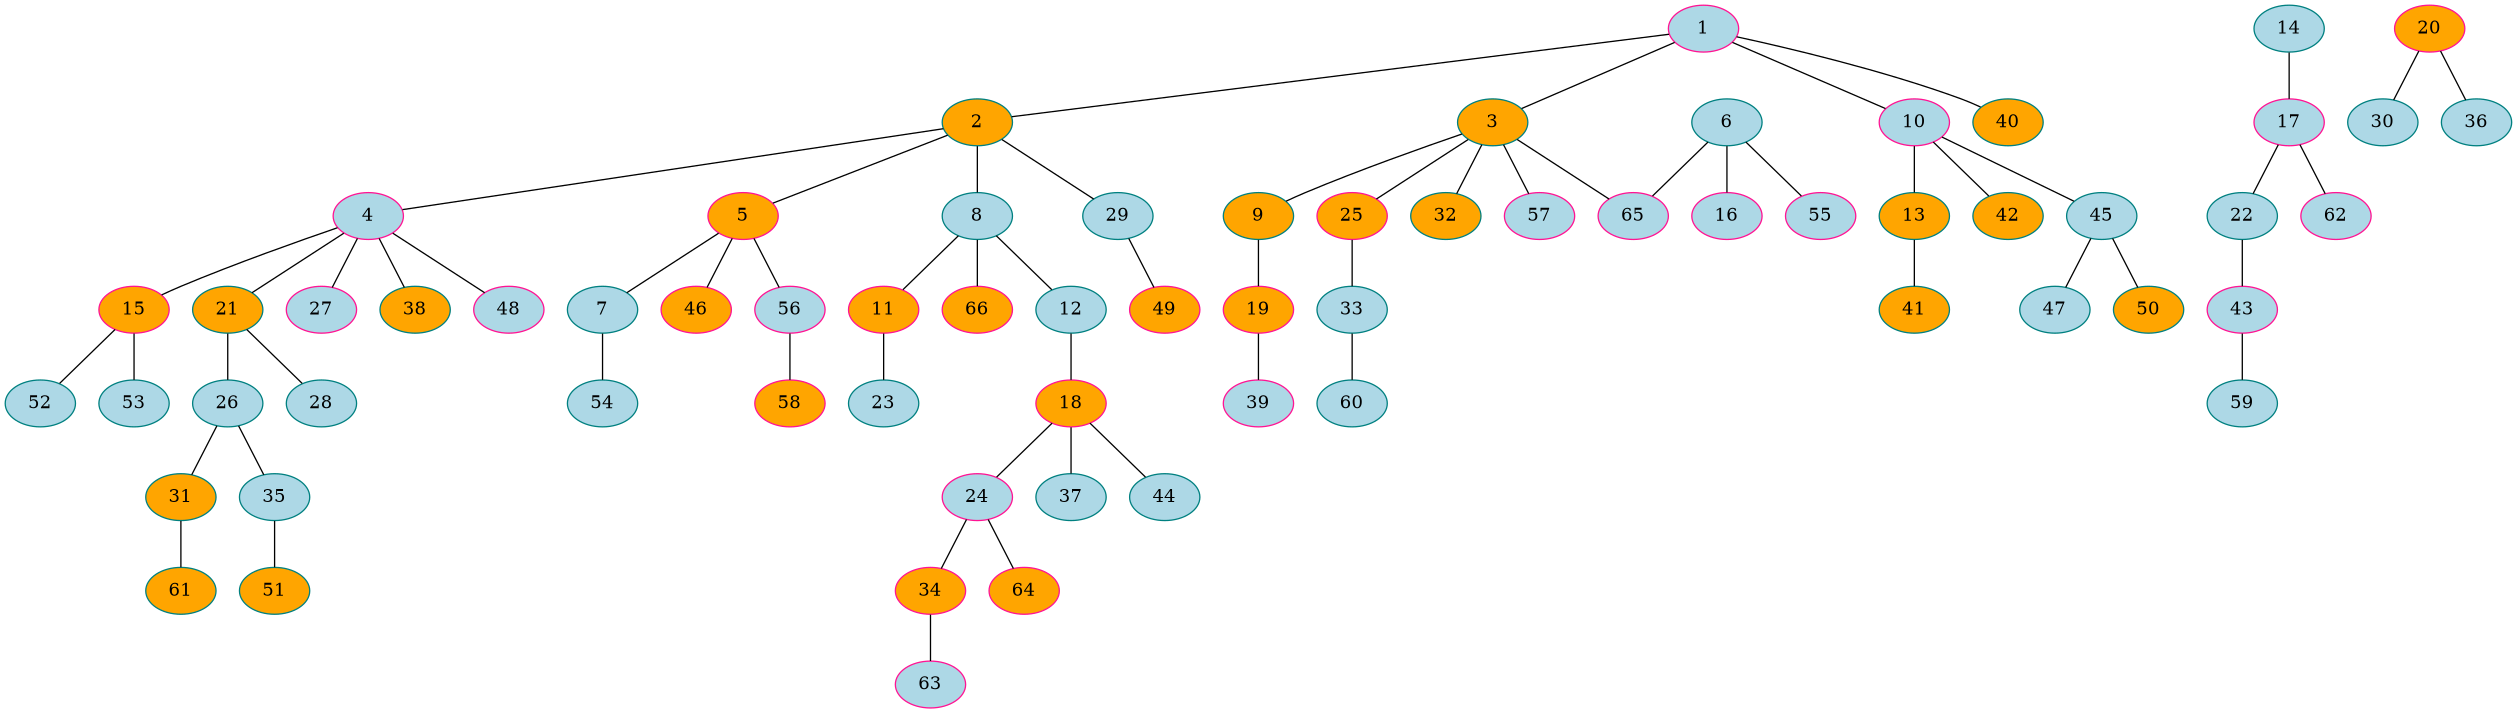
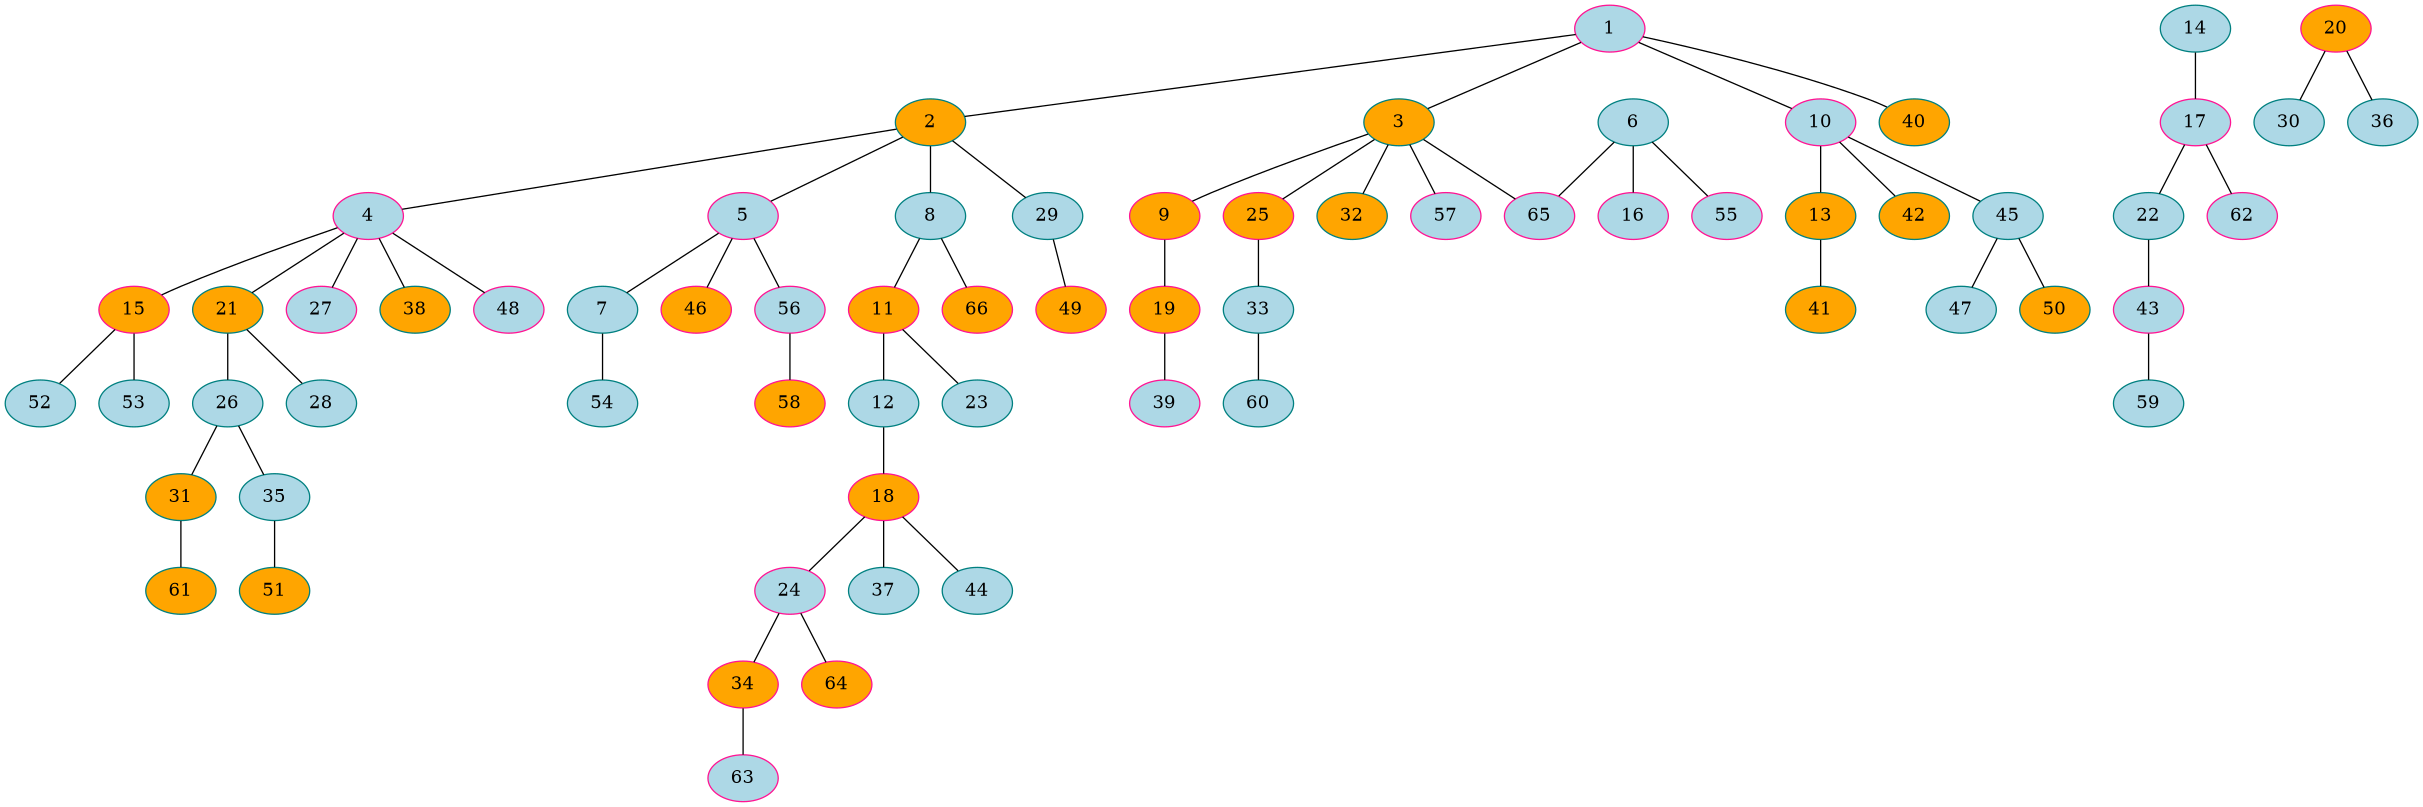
node "5": fillcolor orange -> lightblue
node "9": color teal -> deeppink
edge "8" -- "12": now "11" -- "12"
